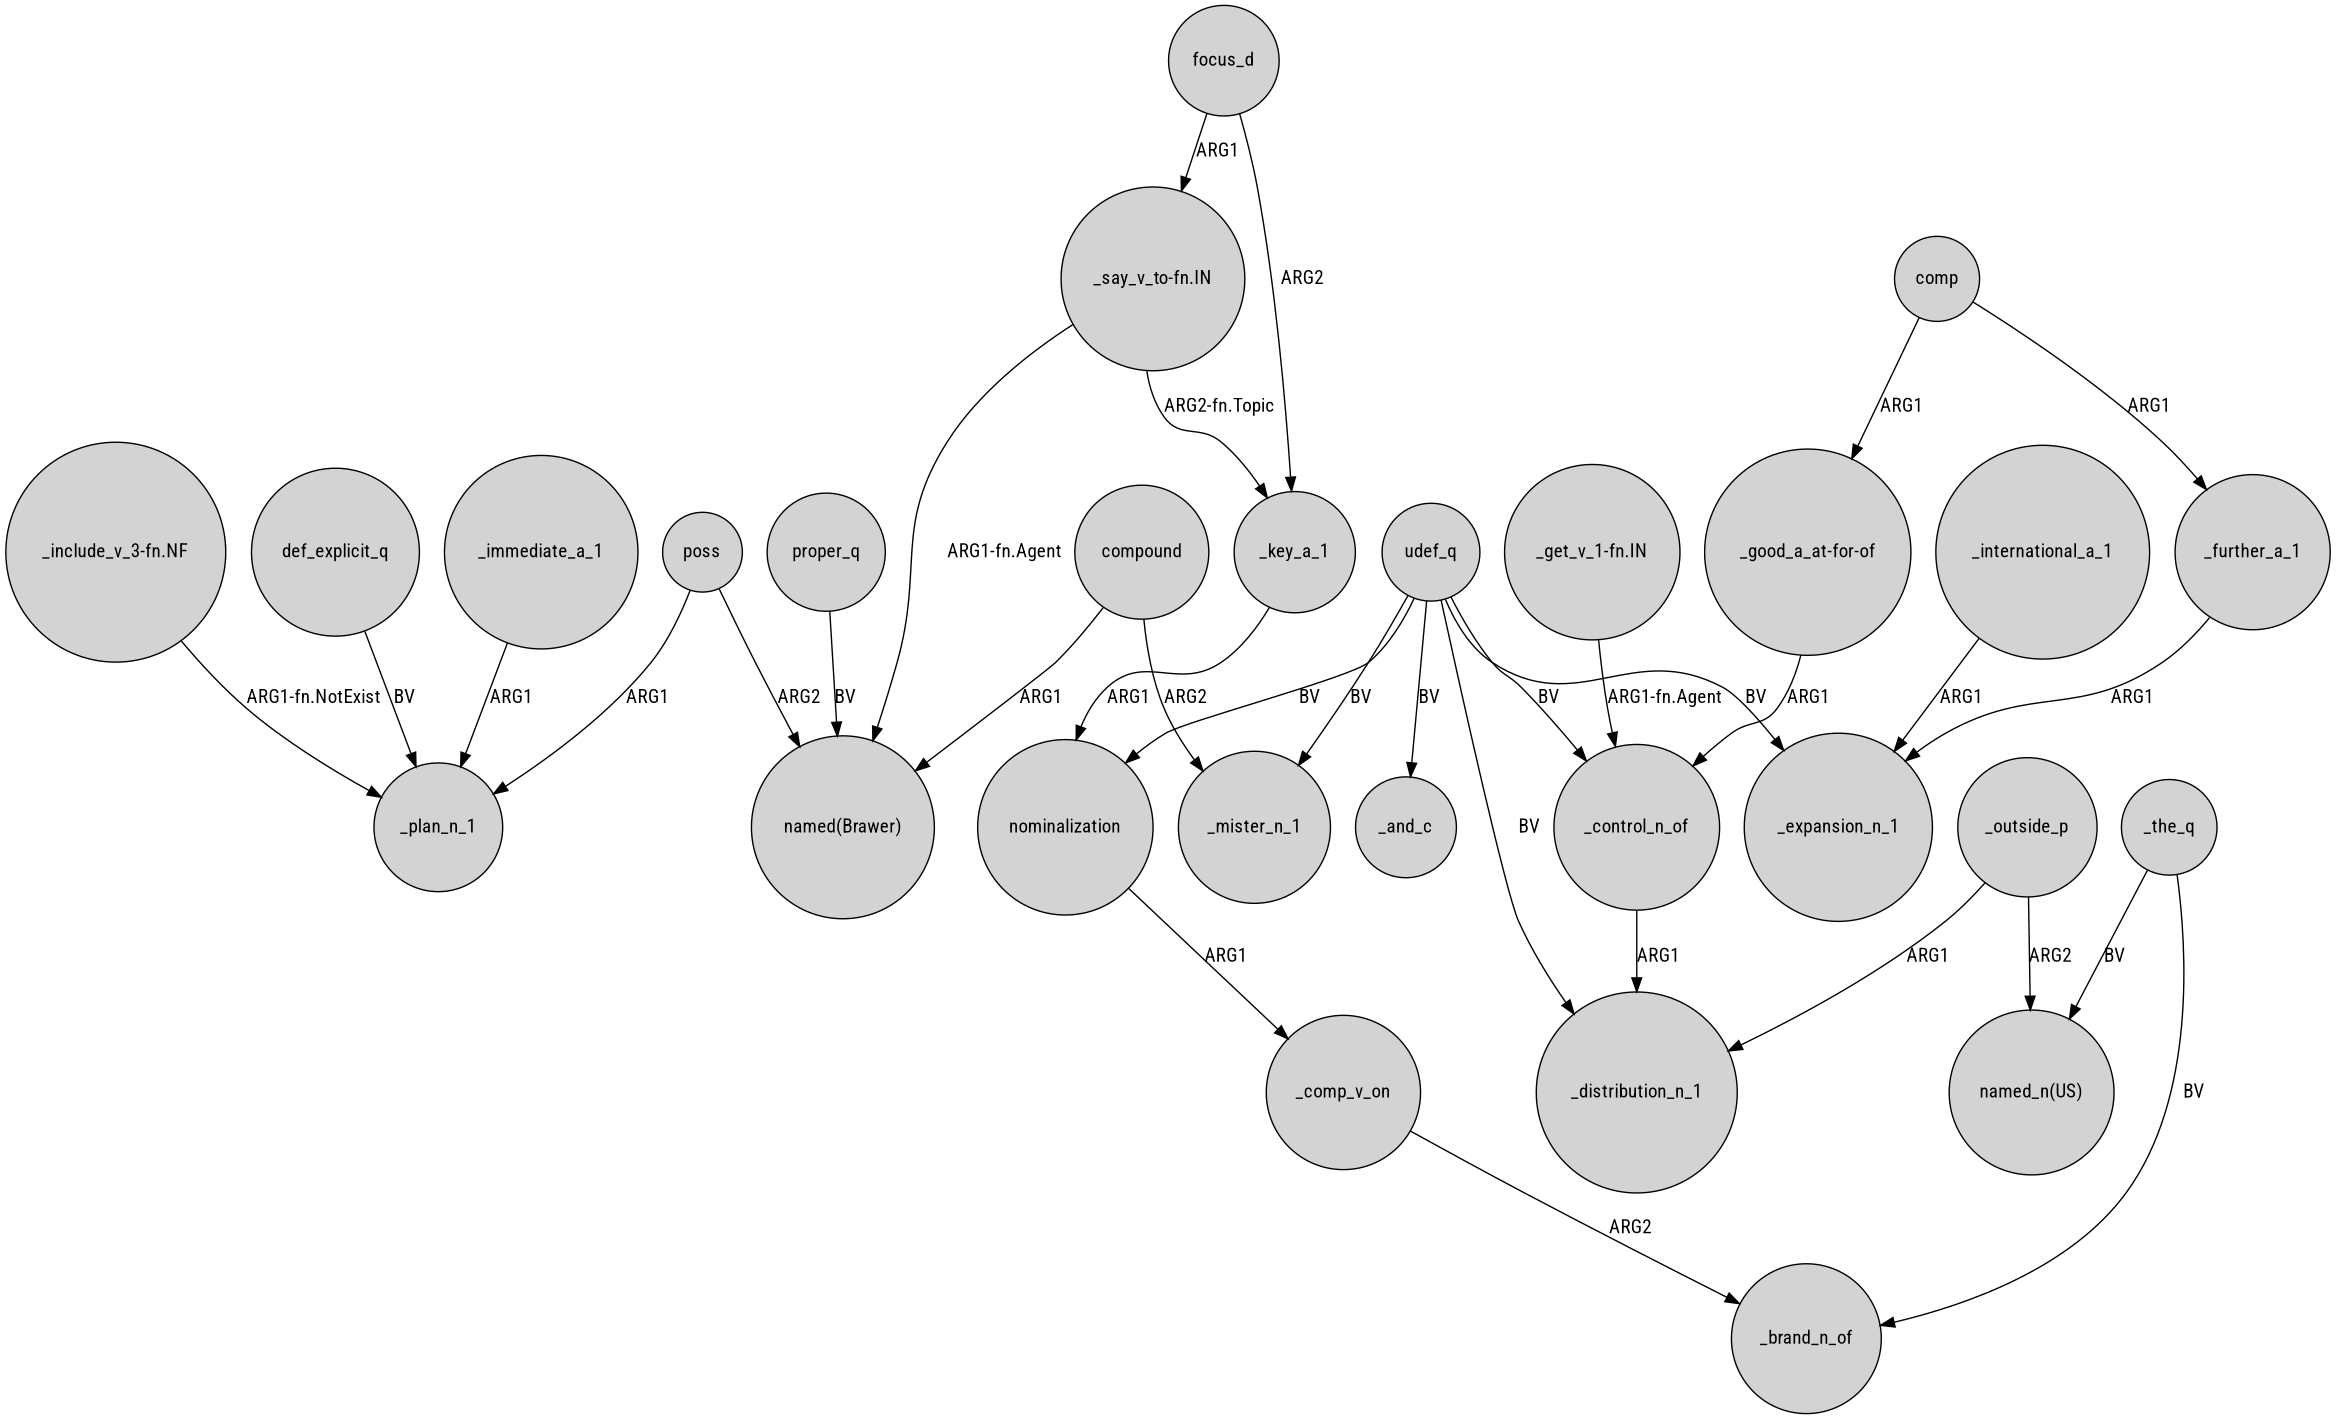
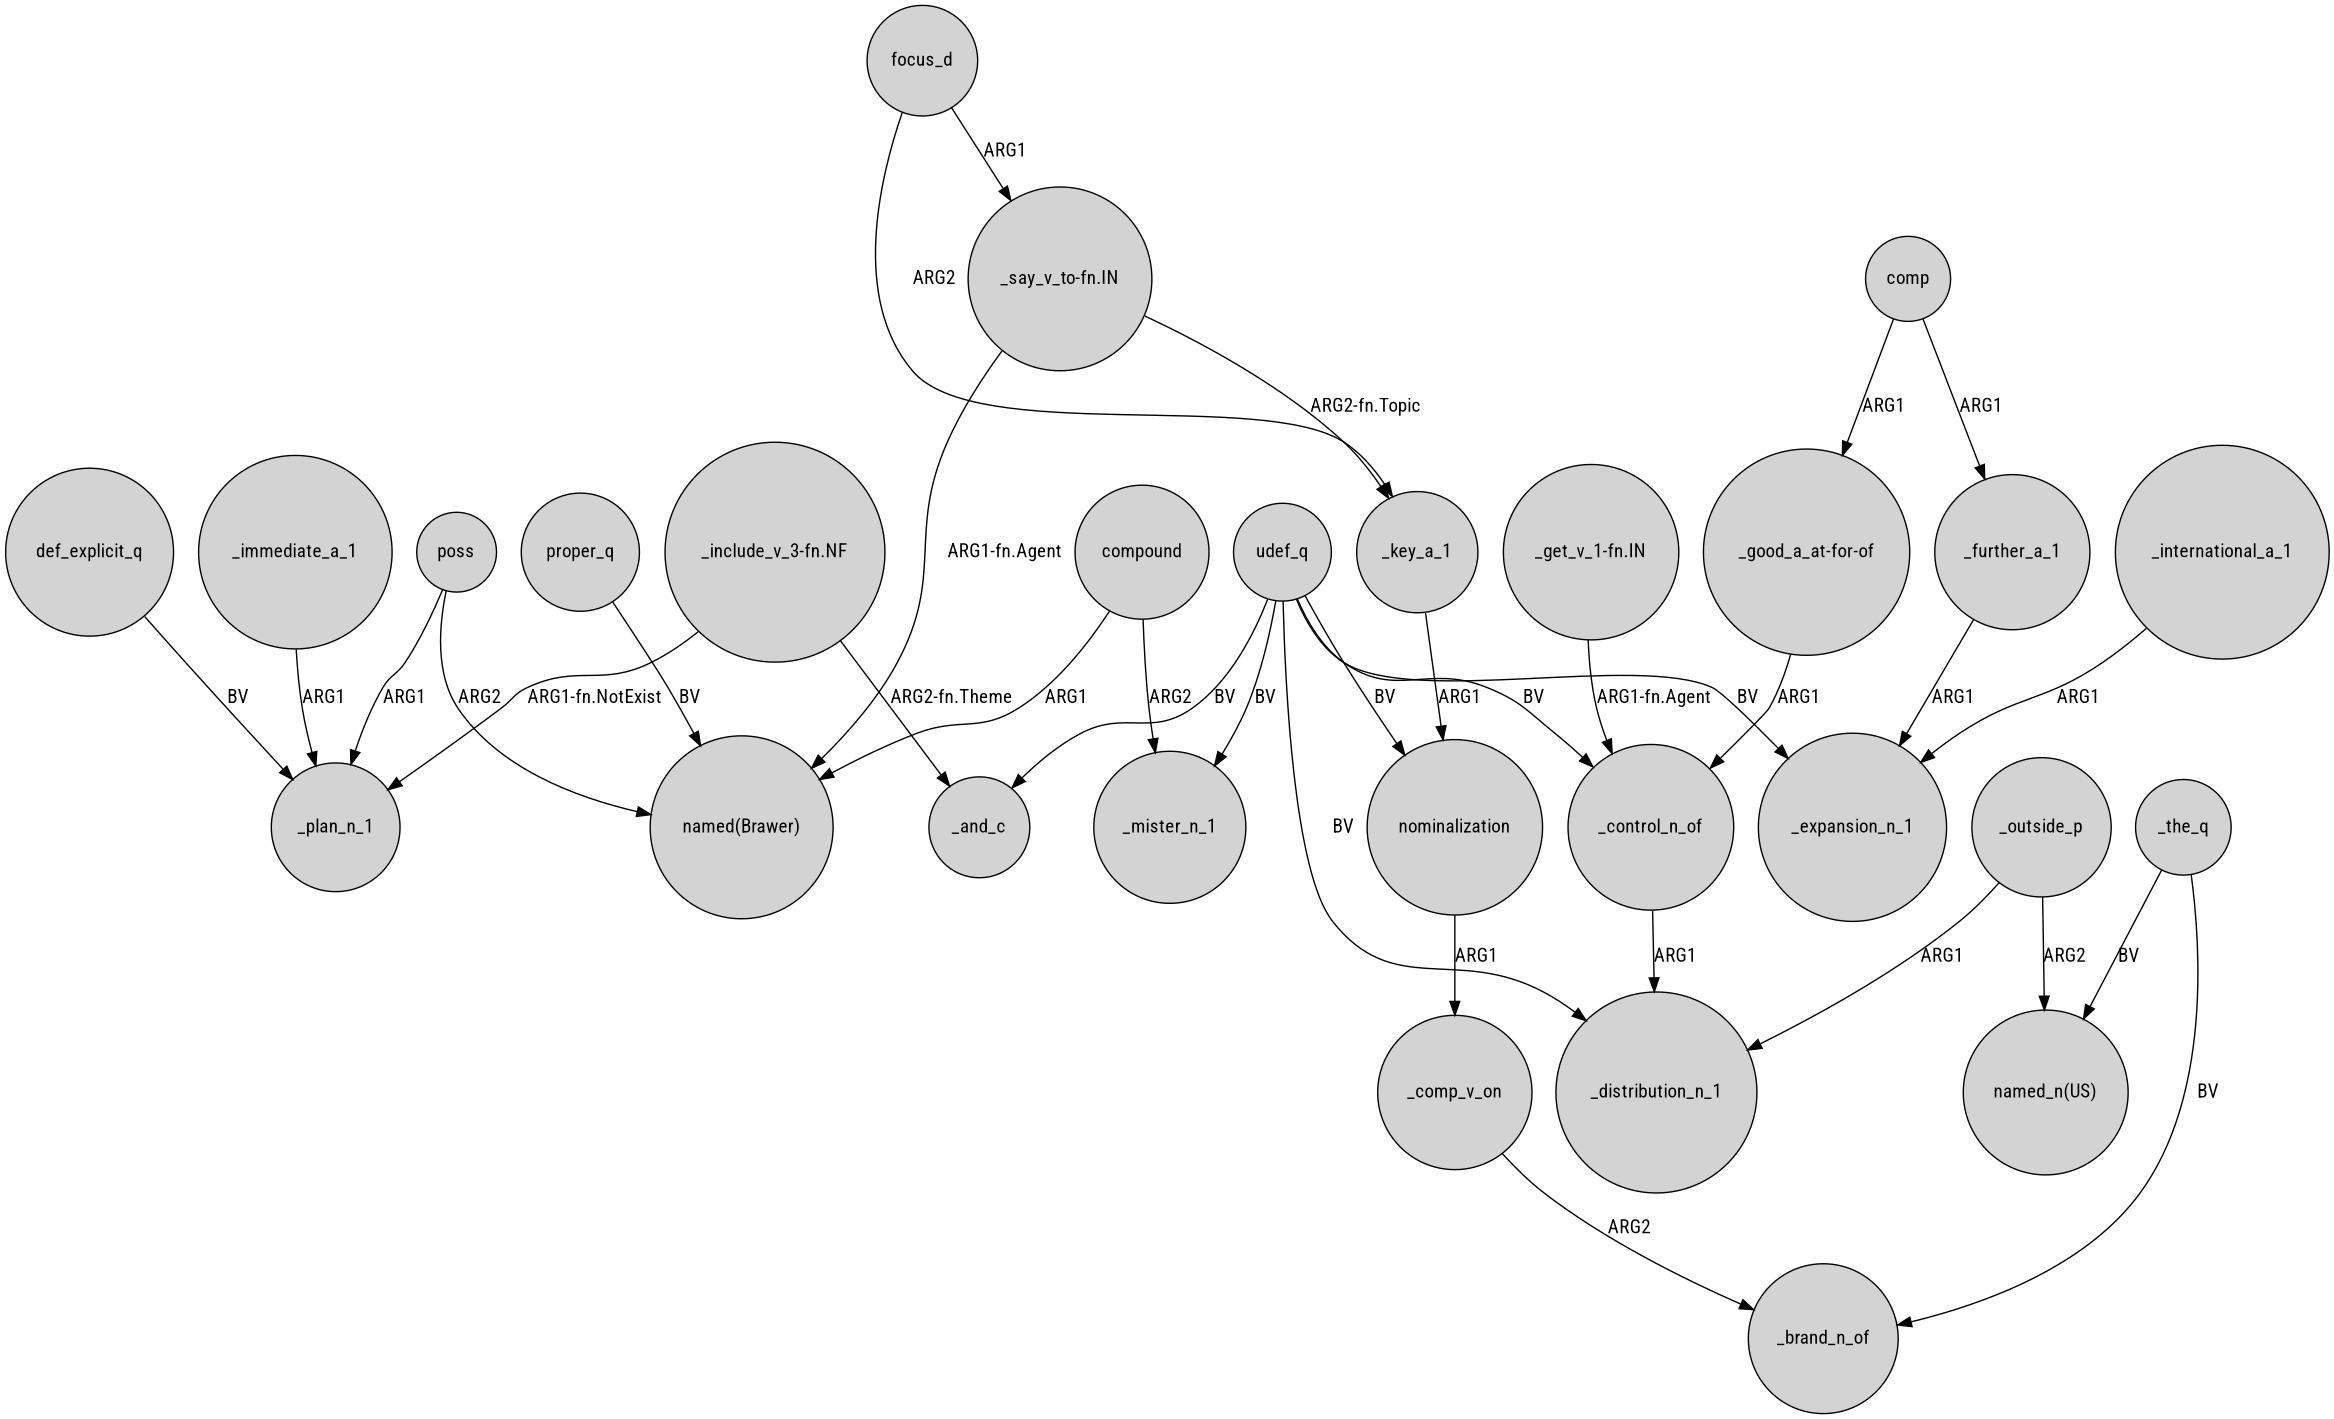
edge "_include_v_3-fn.NF" -> "_and_c": added, label "ARG2-fn.Theme"
